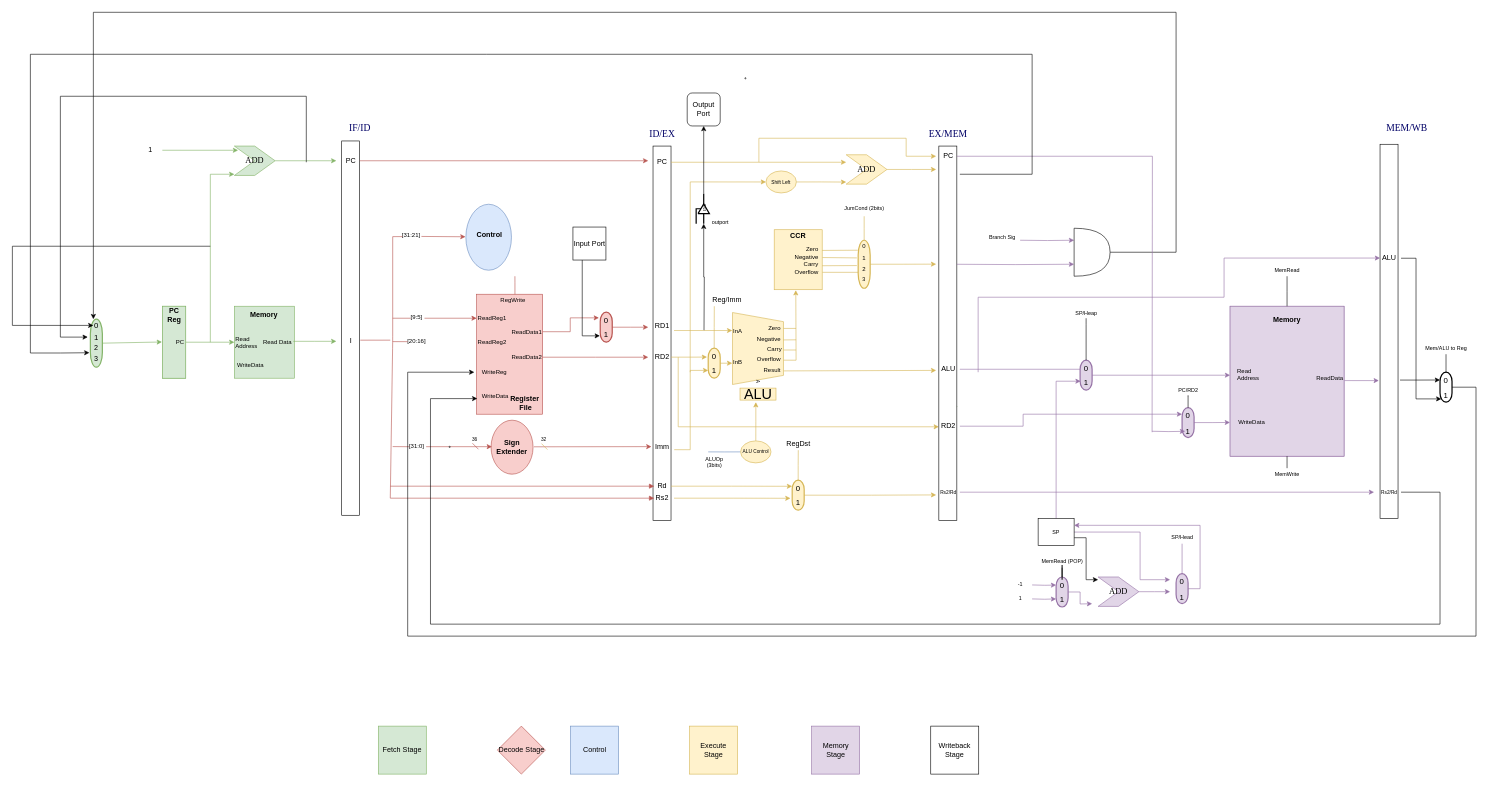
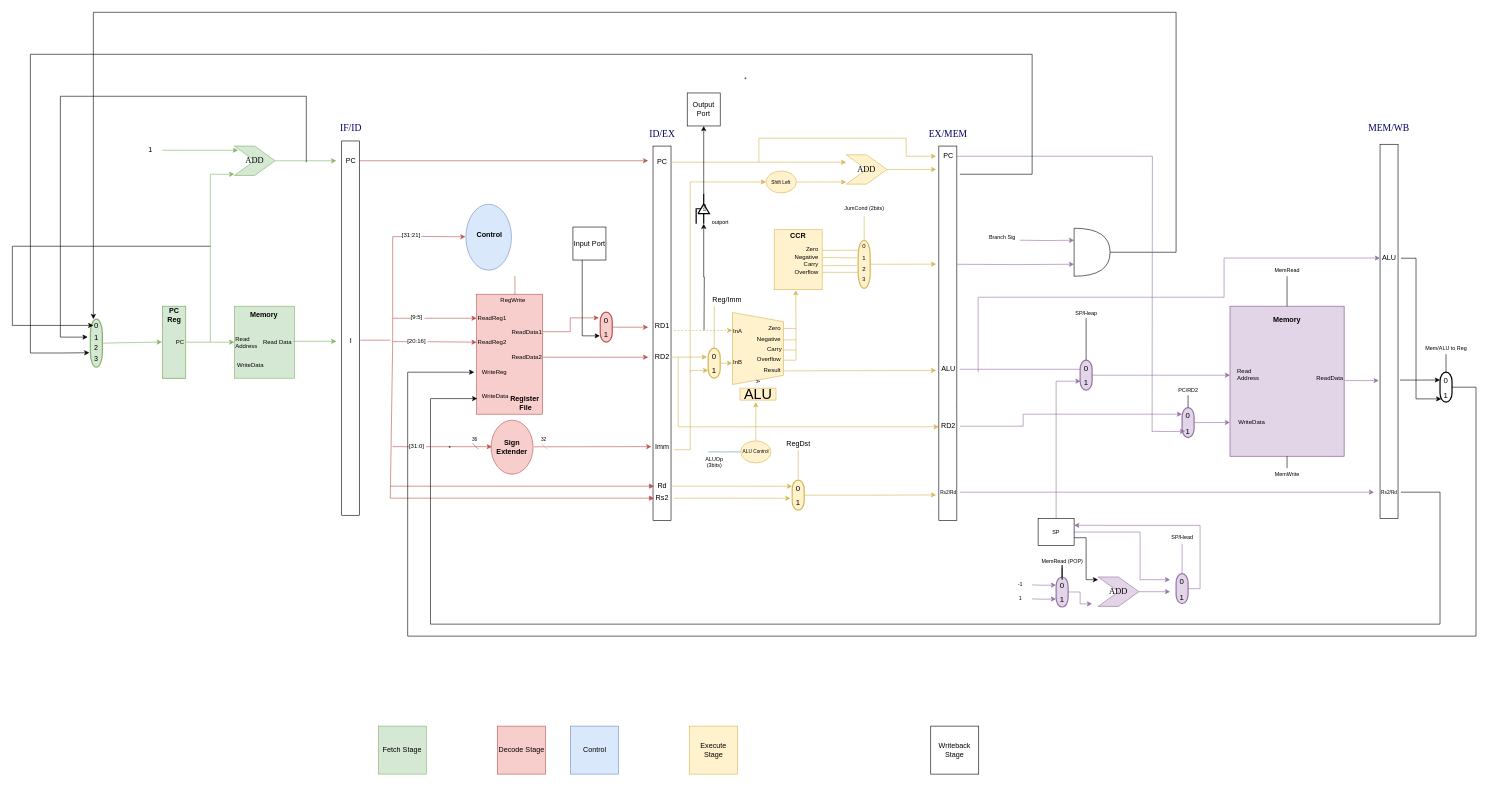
node "Output Port": shape rounded rectangle -> rectangle
node "IF/ID": moved (360, 128) -> (351, 128)
node "MEM/WB": moved (1407, 128) -> (1389, 128)
edge "RD1" -> "InA": style solid -> dashed
edge "[20:16]" -> "ReadReg2": added
node "Decode Stage": shape diamond -> rectangle
node "Memory Stage": removed
